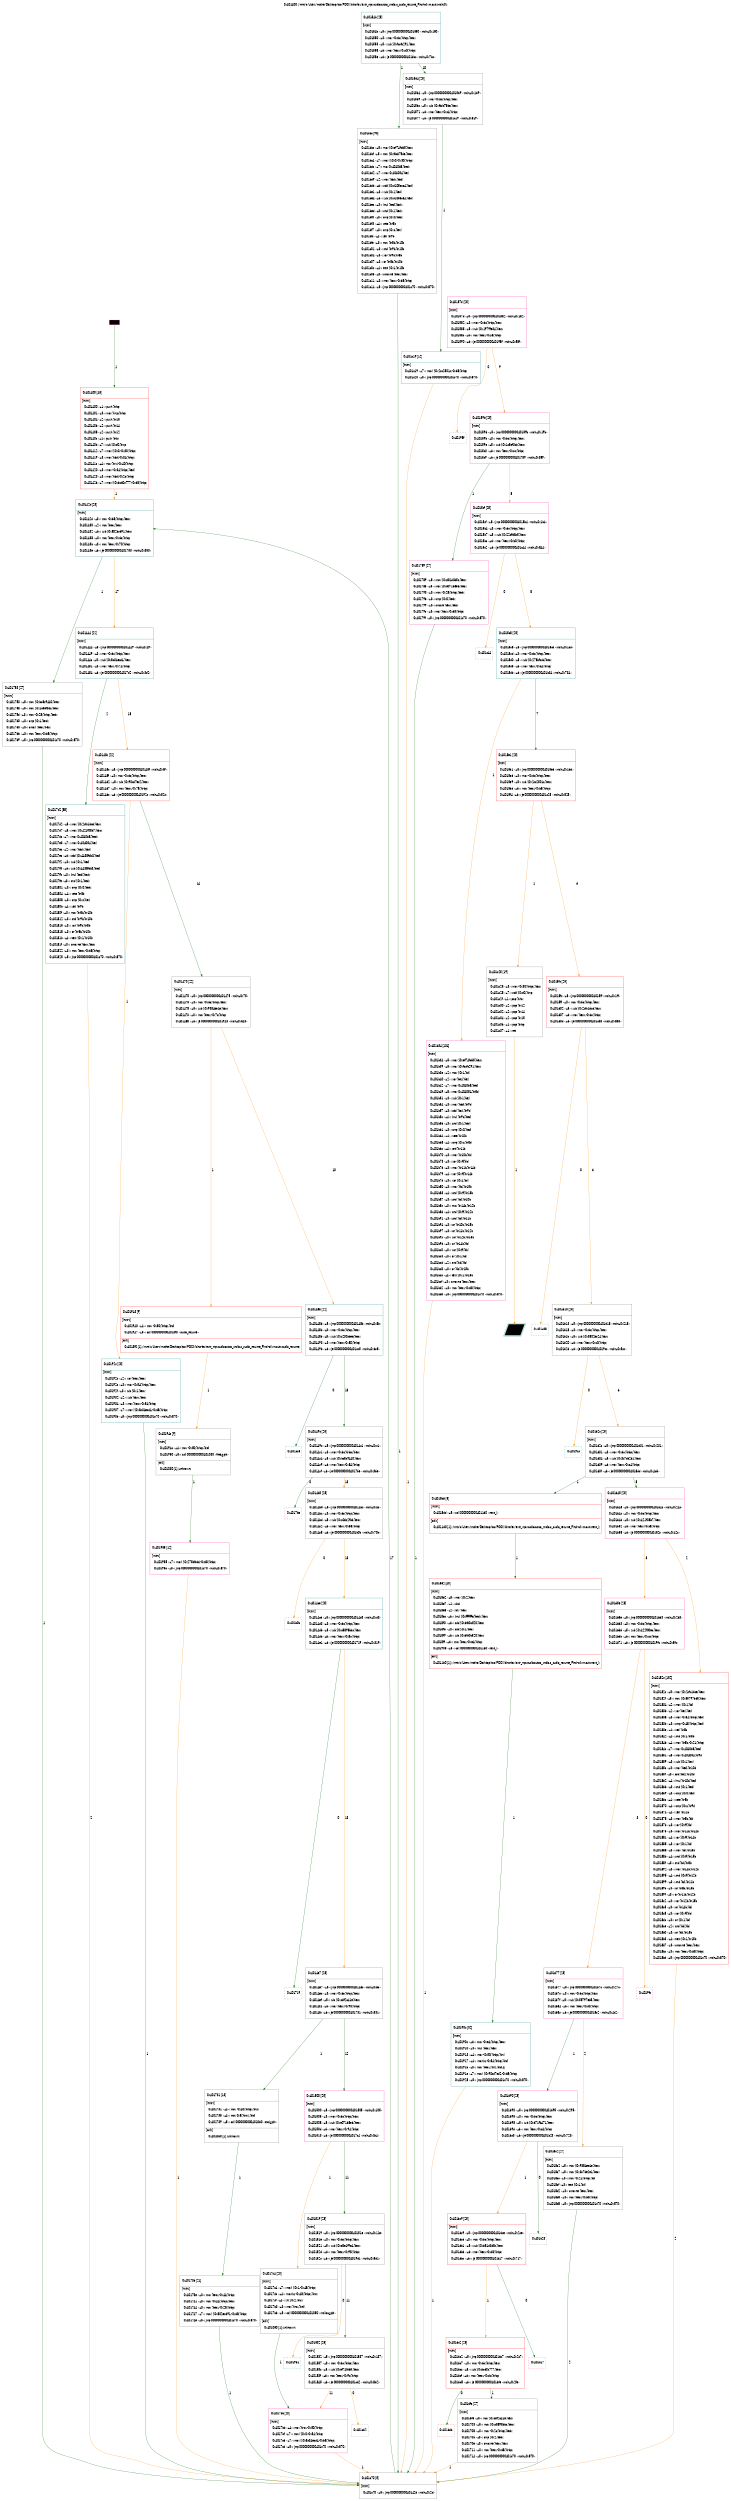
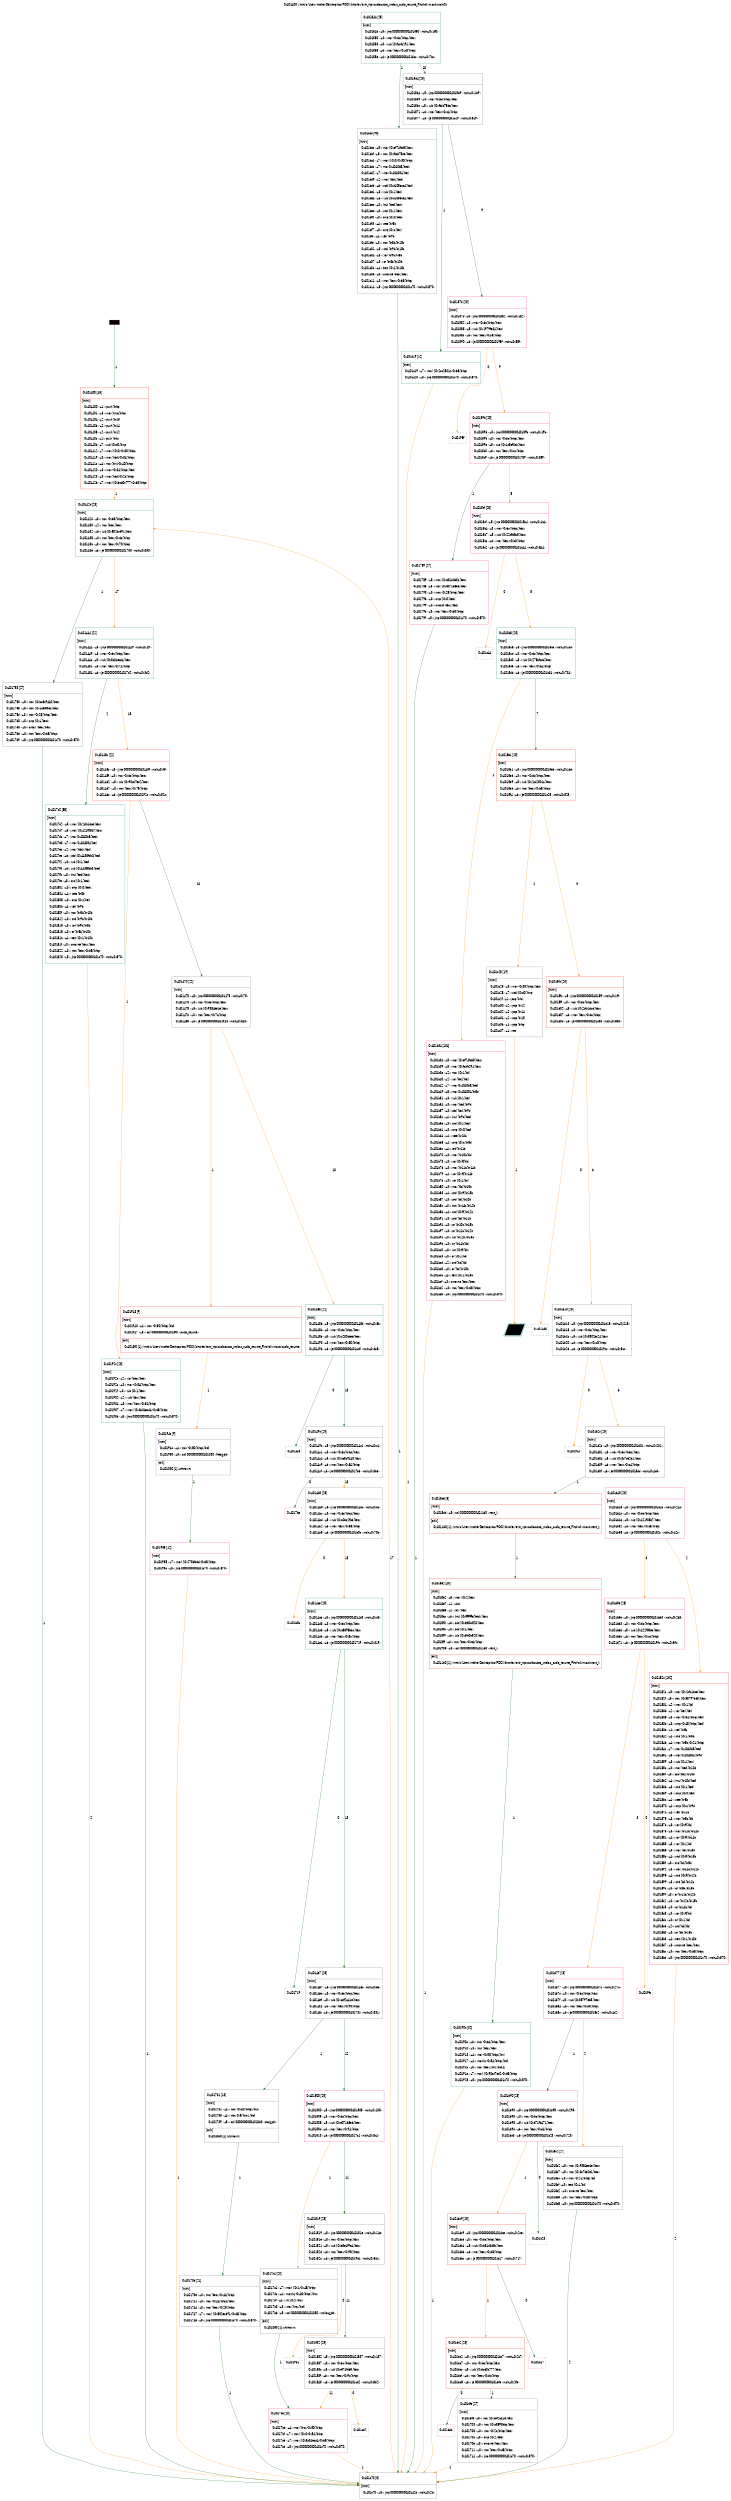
edge "0x401564 [25]" -> "0x40157d [25]": added, label "9"
edge "0x401c70 [5]" -> "0x40142d [23]": color darkgreen -> darkorange
edge "0x40162c [25]" -> "0x401645 [25]": removed, label "5"
edge "0x4014ce [25]" -> "0x4014e7 [25]": color darkorange -> darkgreen
